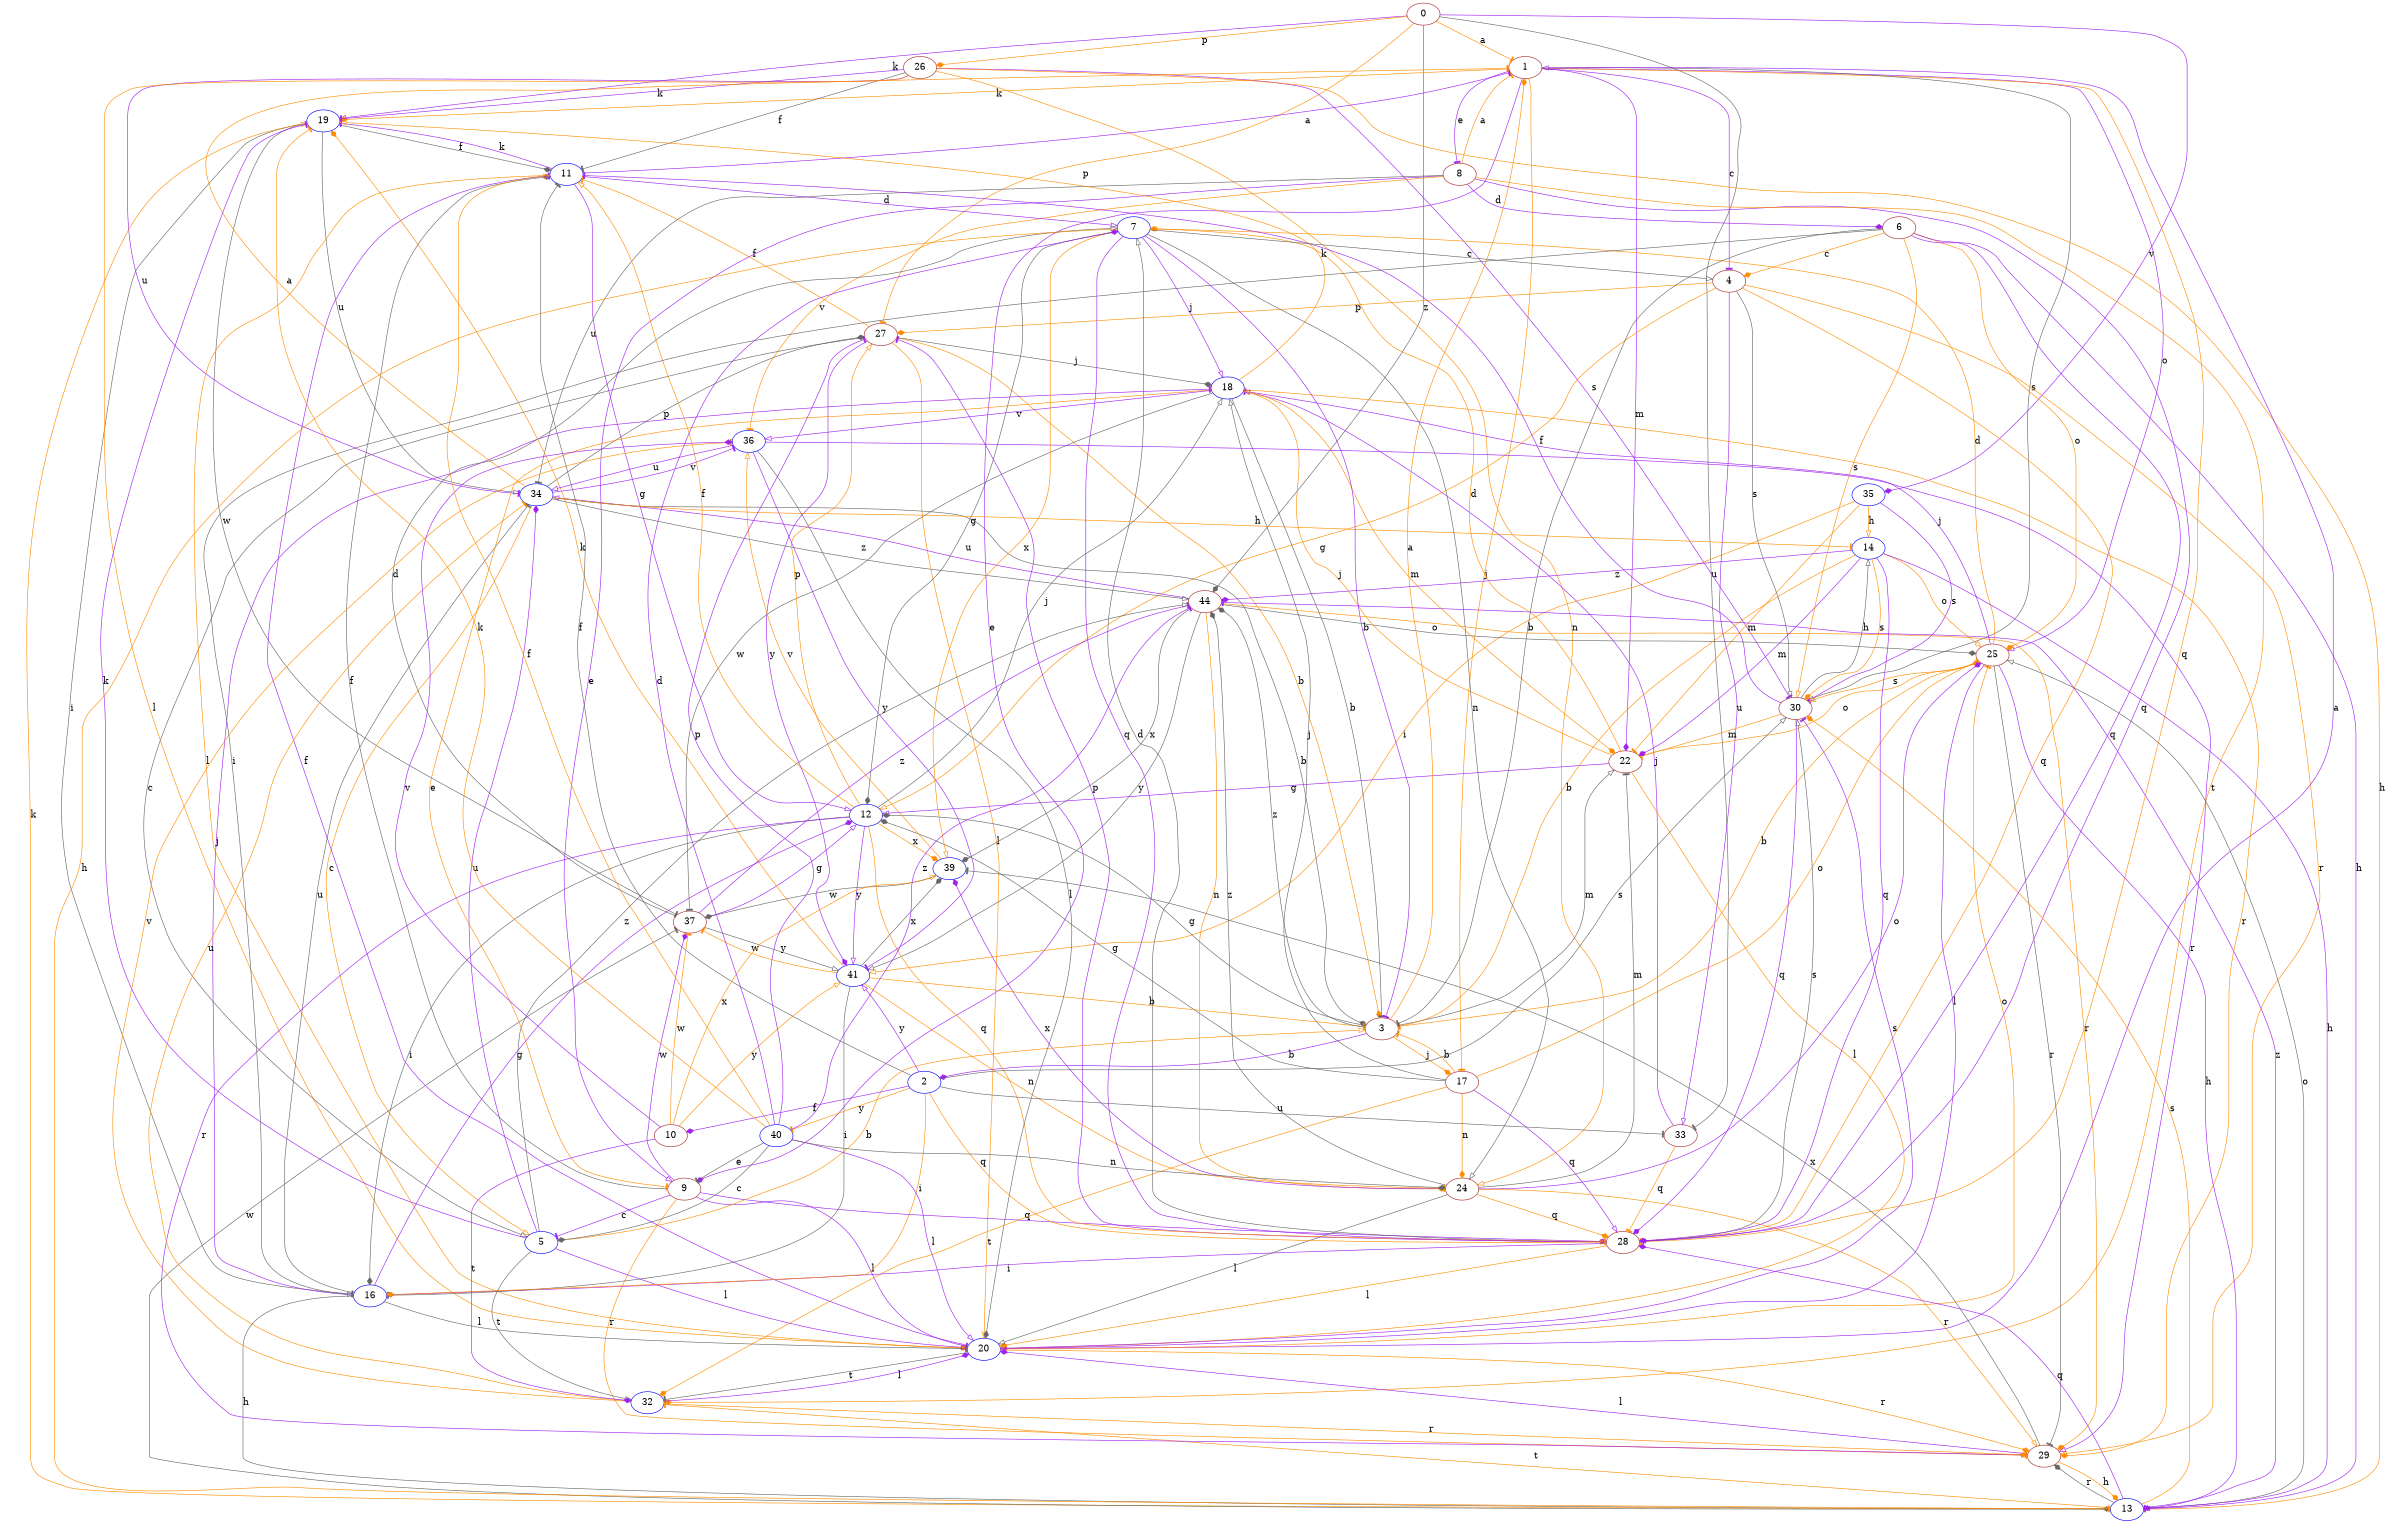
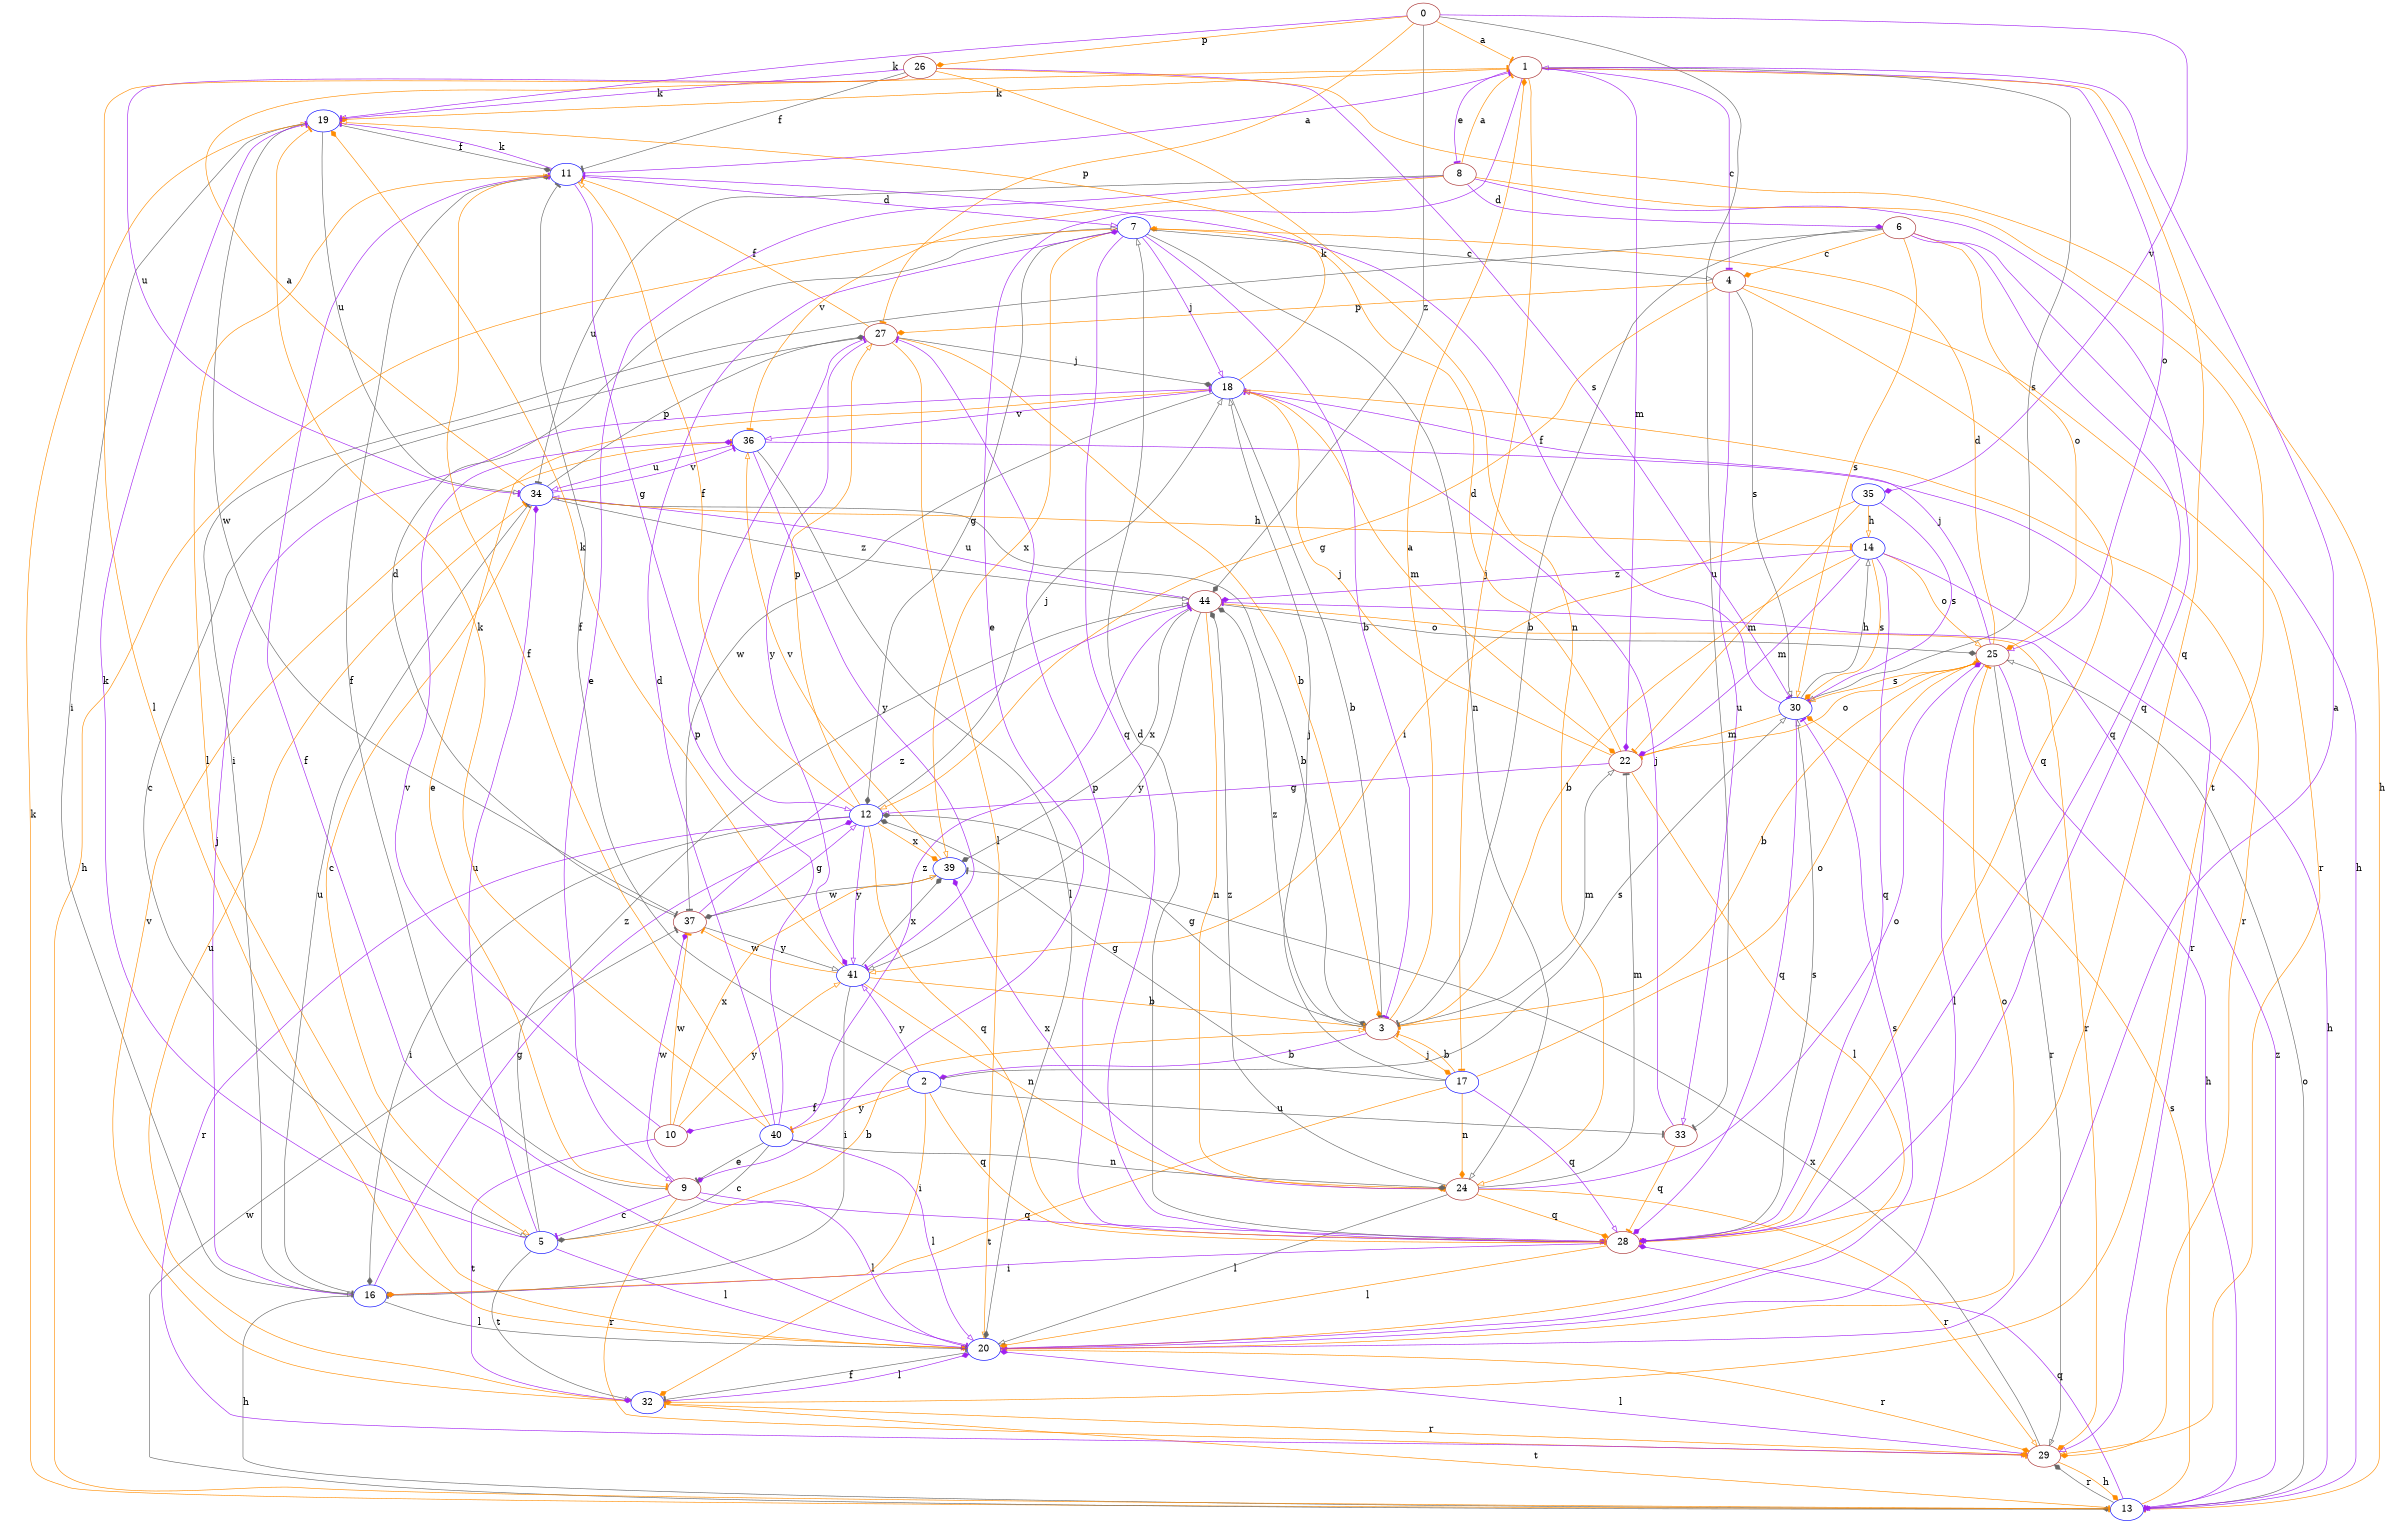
node "30": color brown -> blue
edge "25" -> "29": arrowhead tee -> onormal
node "17": color brown -> blue
edge "20" -> "32": label "t" -> "f"
